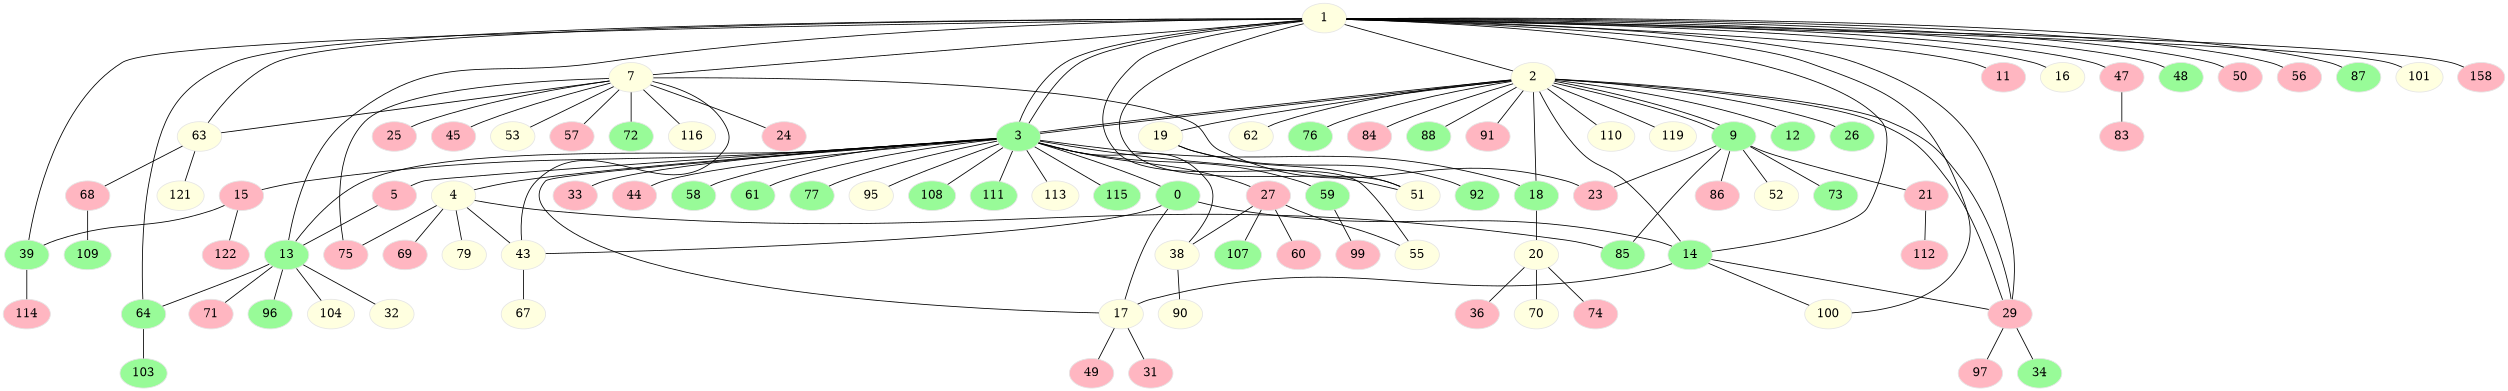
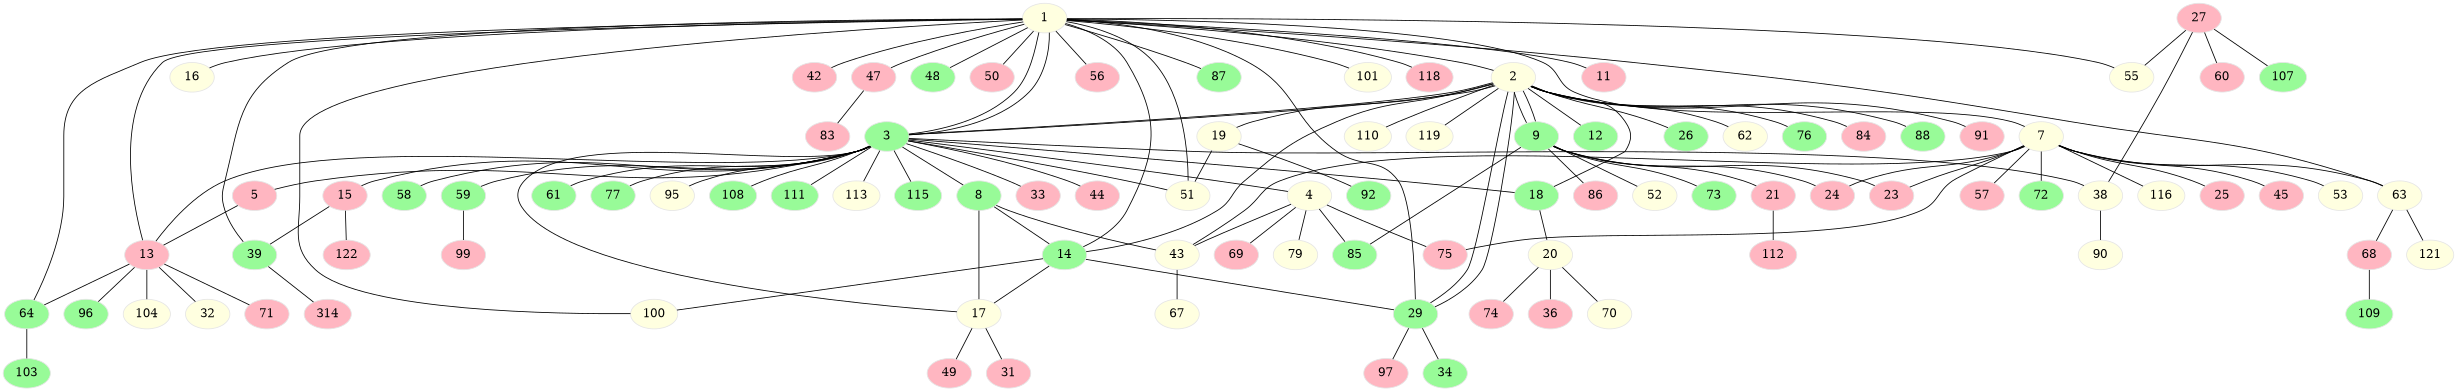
node "42": added
node "158": label "158" -> "118"
edge "3" -- "27": removed
edge "9" -- "24": added
node "0": label "0" -> "8"
node "13": fillcolor palegreen -> lightpink
node "114": label "114" -> "314"
node "29": fillcolor lightpink -> palegreen
